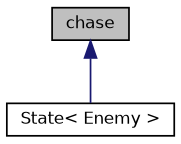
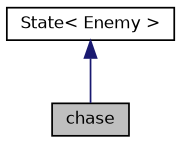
edge "State< Enemy >" -> "chase": reversed
